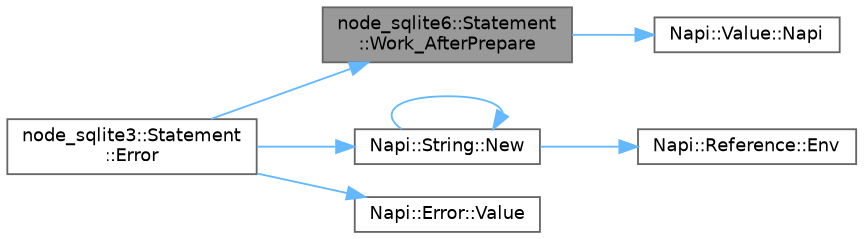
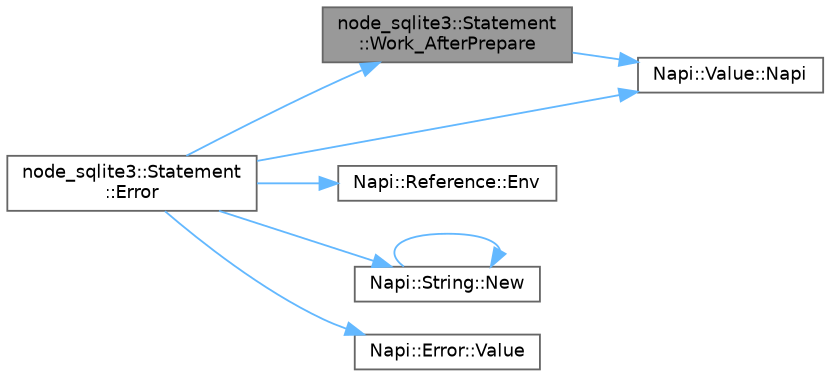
node "node_sqlite6::Statement ::Work_AfterPrepare": label "node_sqlite6::Statement ::Work_AfterPrepare" -> "node_sqlite3::Statement ::Work_AfterPrepare"
edge "node_sqlite3::Statement ::Error" -> "Napi::Value::Napi": added
edge "Napi::String::New" -> "Napi::Reference::Env": now "node_sqlite3::Statement ::Error" -> "Napi::Reference::Env"
